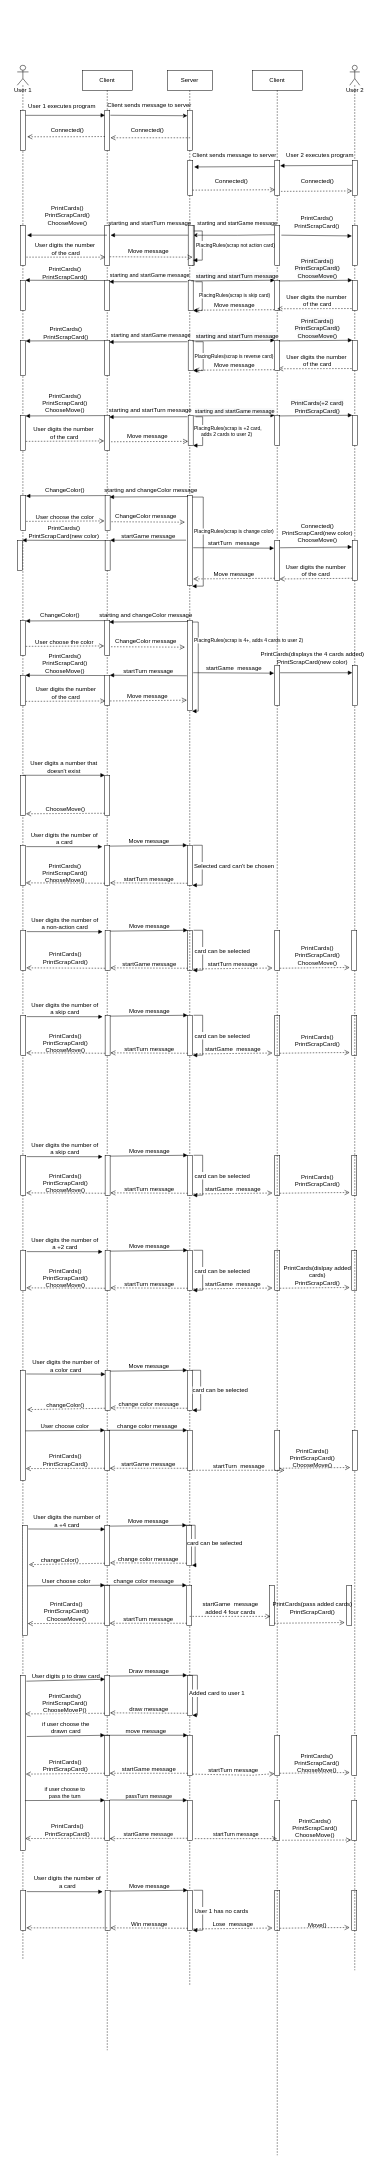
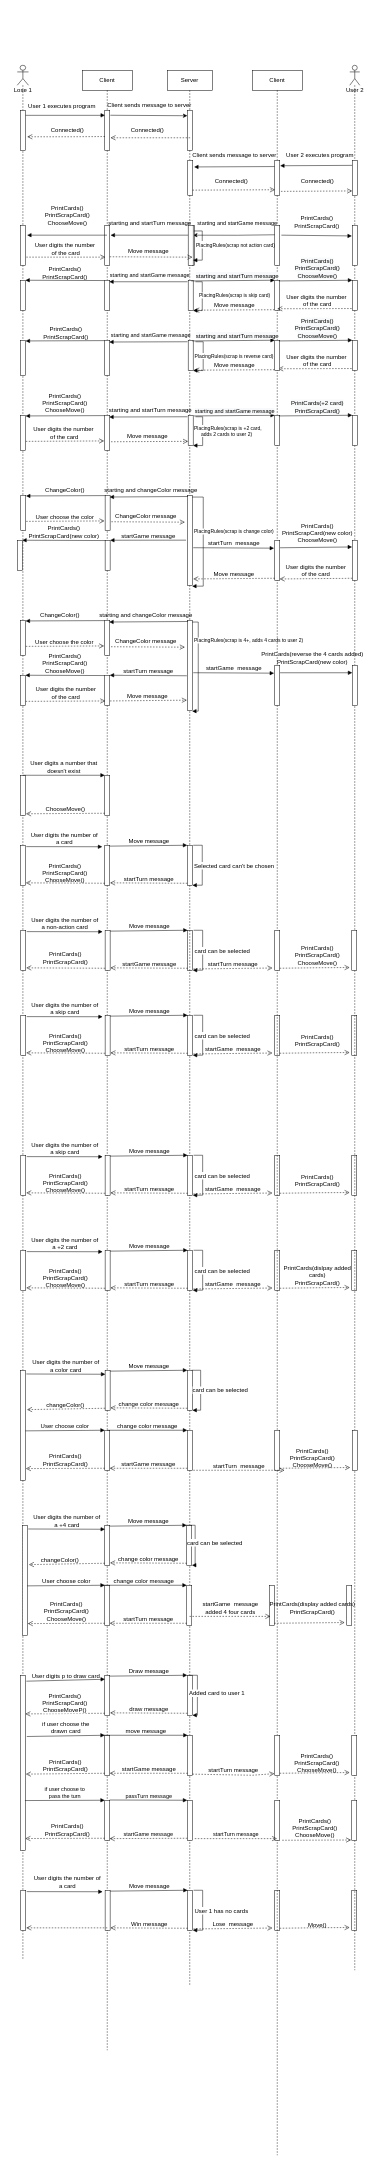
node "User 1": label "User 1" -> "Lose 1"
node "Connected() PrintScrapCard(new color) ChooseMove()": label "Connected() PrintScrapCard(new color) ChooseMove()" -> "PrintCards() PrintScrapCard(new color) ChooseMove()"
node "PrintCards(displays the 4 cards added) PrintScrapCard(new color)": label "PrintCards(displays the 4 cards added) PrintScrapCard(new color)" -> "PrintCards(reverse the 4 cards added) PrintScrapCard(new color)"
node "PrintCards(pass added cards) PrintScrapCard()": label "PrintCards(pass added cards) PrintScrapCard()" -> "PrintCards(display added cards) PrintScrapCard()"
